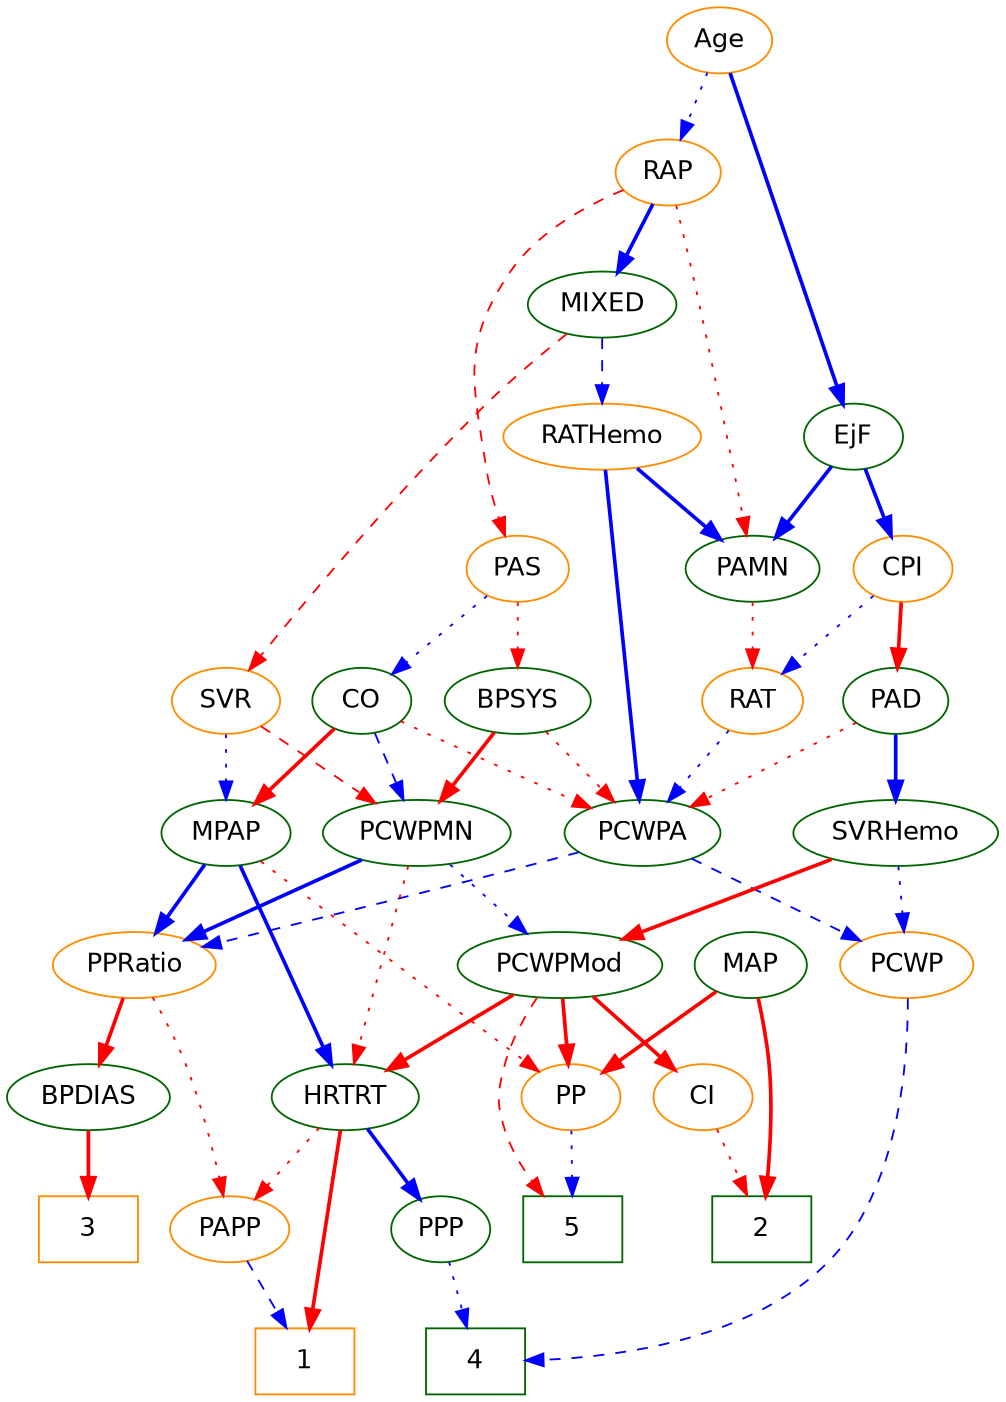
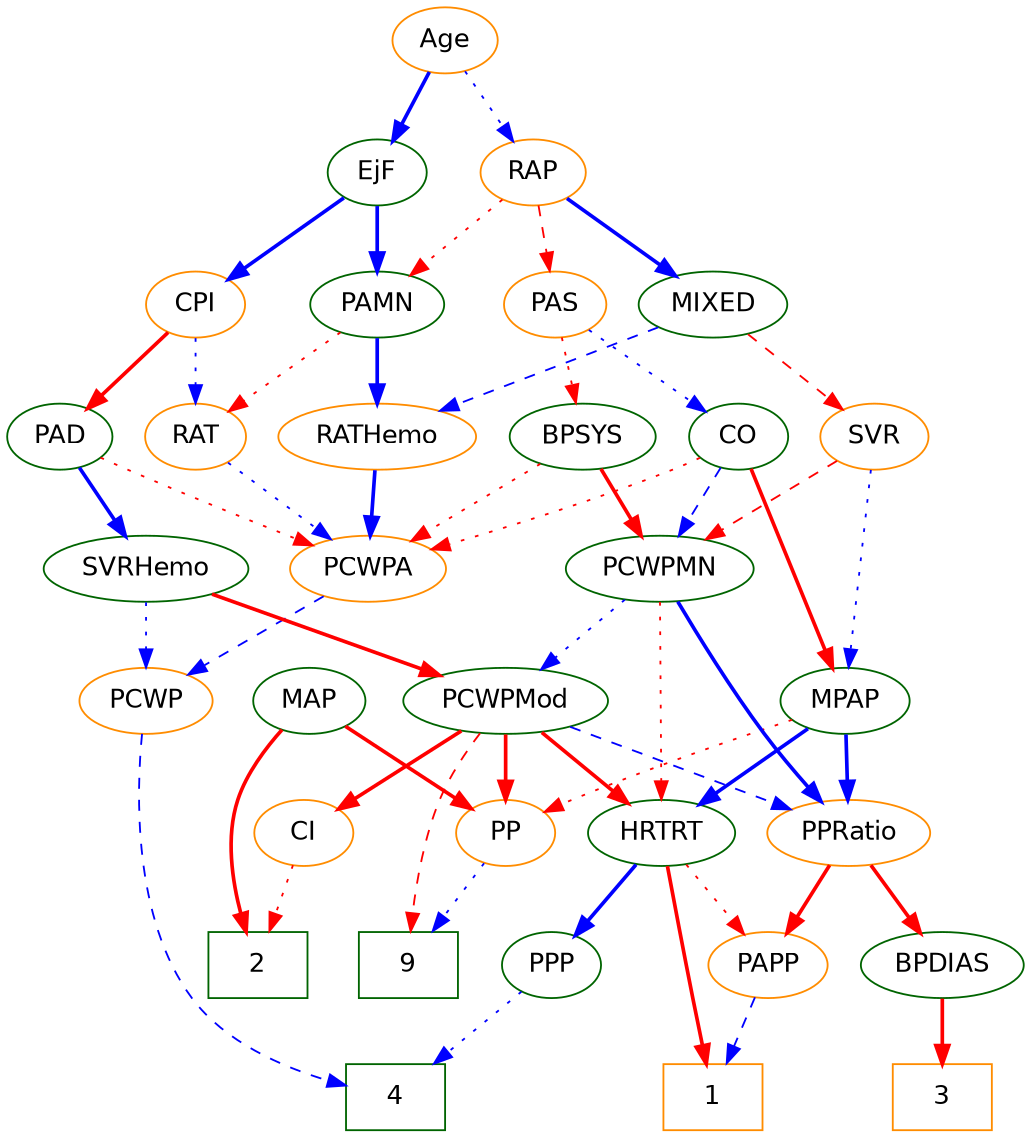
edge "RATHemo" -> "PAMN": reversed
node "PCWPA": color darkgreen -> darkorange
edge "PCWPA" -> "PPRatio": now "PCWPMod" -> "PPRatio"
edge "PPRatio" -> "PAPP": style dotted -> bold
node "5": label "5" -> "9"
